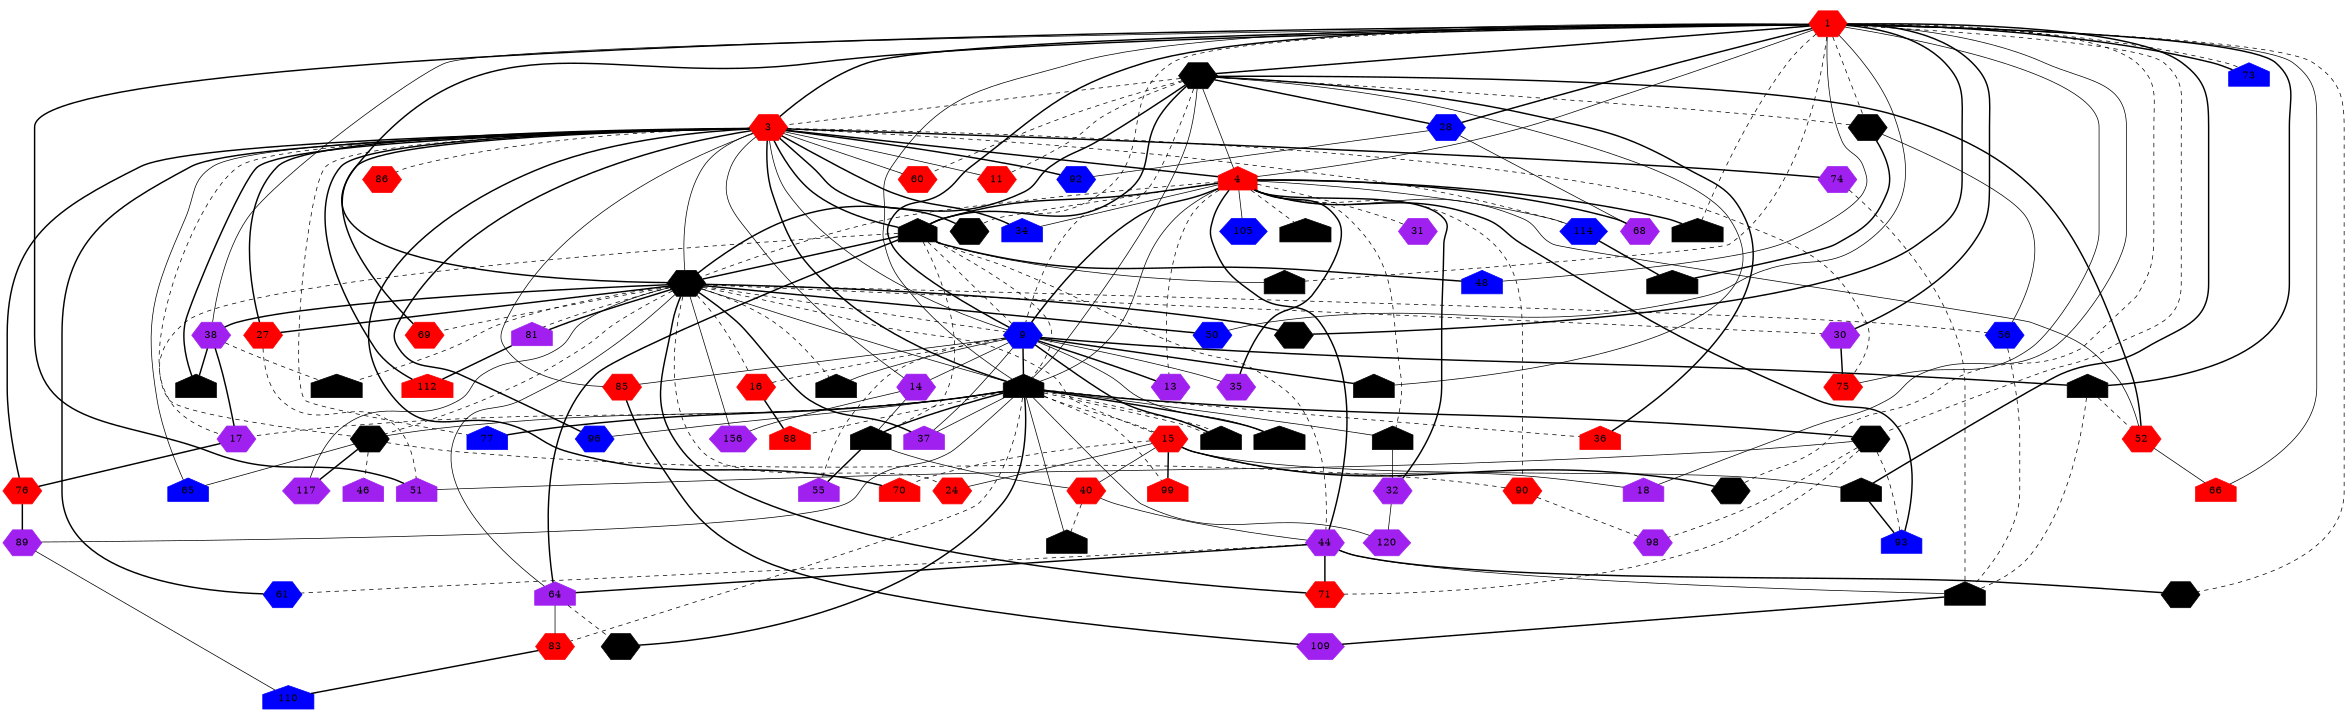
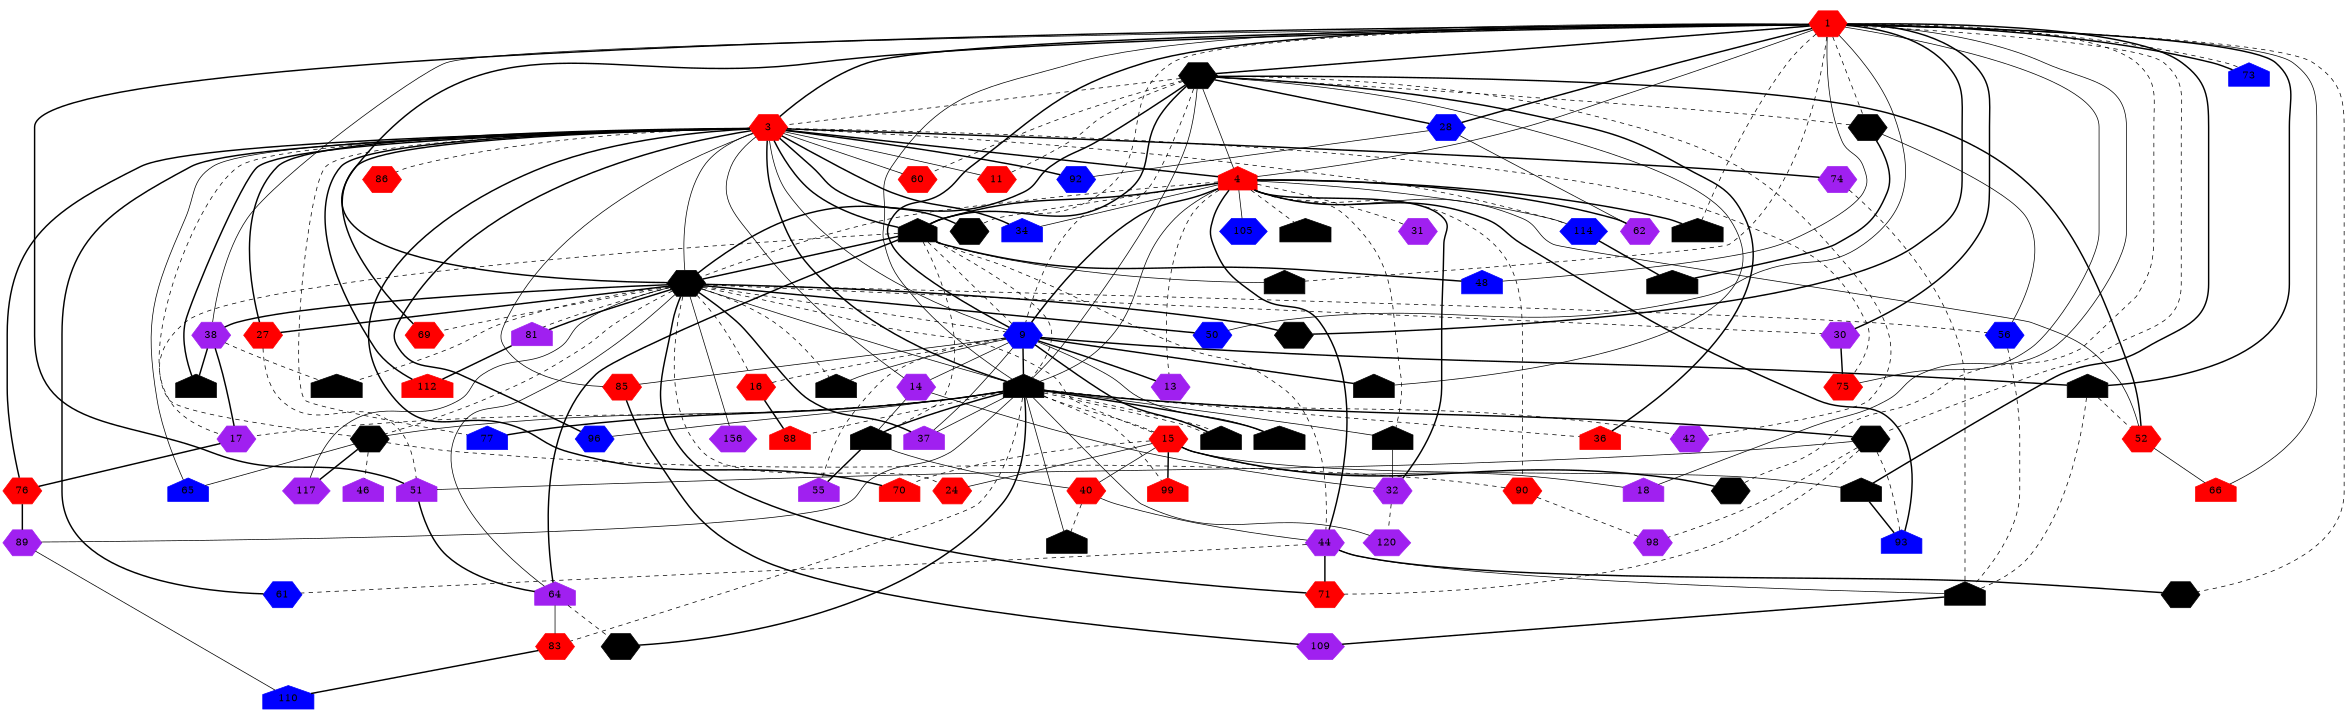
node "68": label "68" -> "62"
node "35": removed
edge "14" -- "156": now "14" -- "32"
node "42": added
edge "32" -- "120": style solid -> dashed
edge "44" -- "64": now "51" -- "64"
